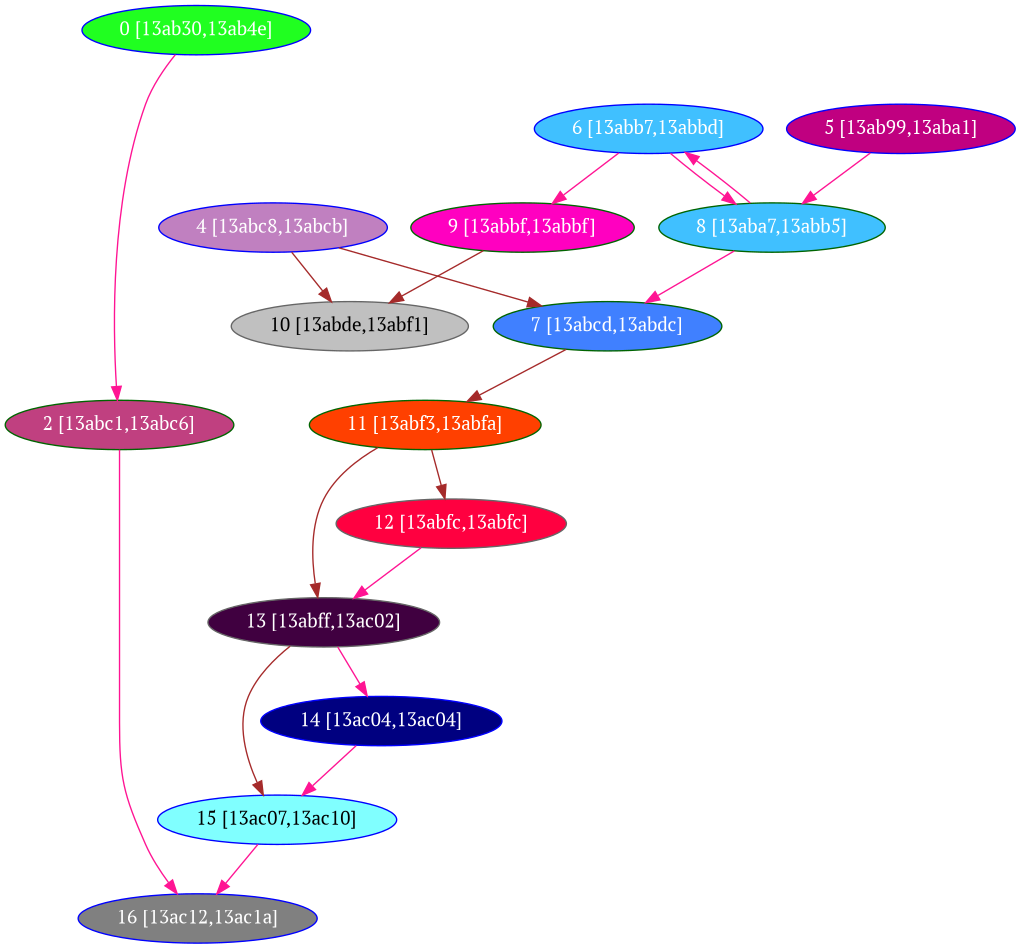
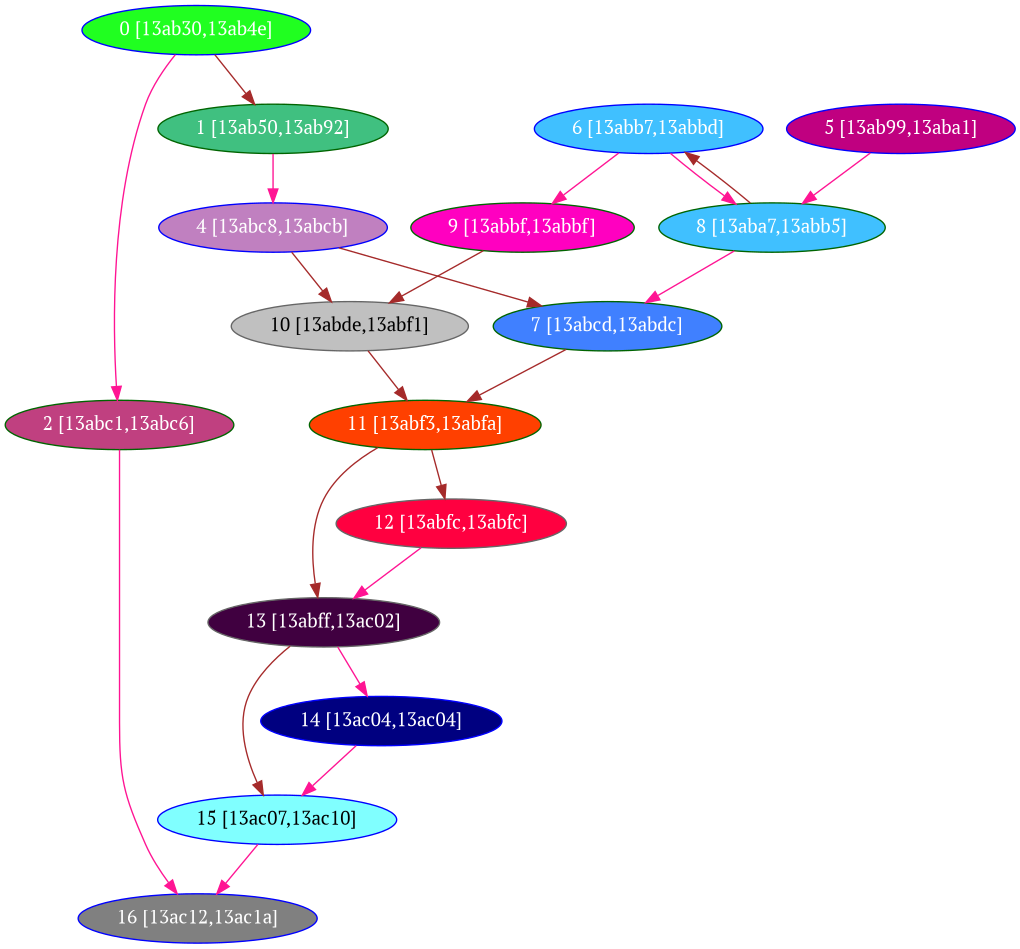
node "1 [13ab50,13ab92]": added
edge "8 [13aba7,13abb5]" -> "6 [13abb7,13abbd]": color deeppink -> brown
edge "10 [13abde,13abf1]" -> "11 [13abf3,13abfa]": added
